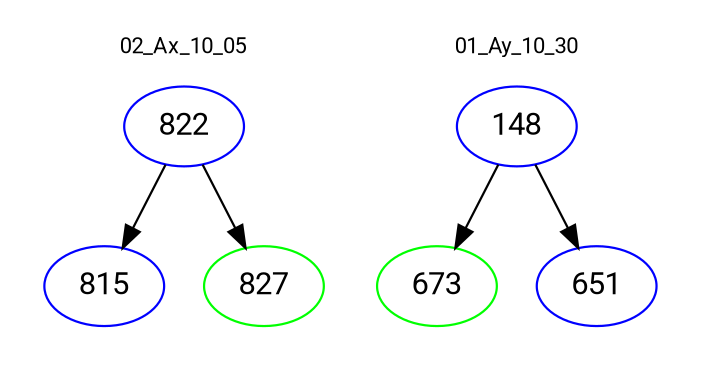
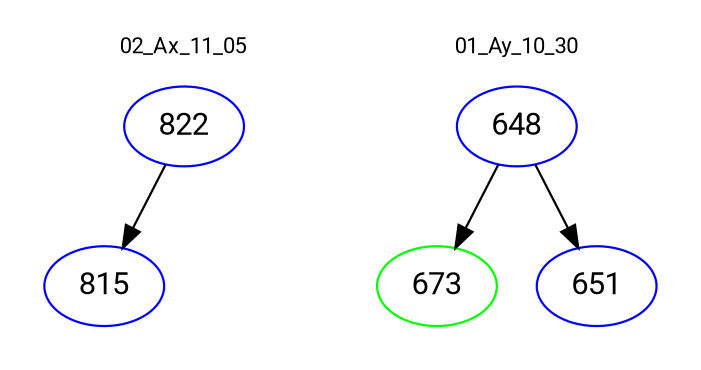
cluster "02_Ax_10_05": label "02_Ax_10_05" -> "02_Ax_11_05"
node "148": label "148" -> "648"
node "827": removed
